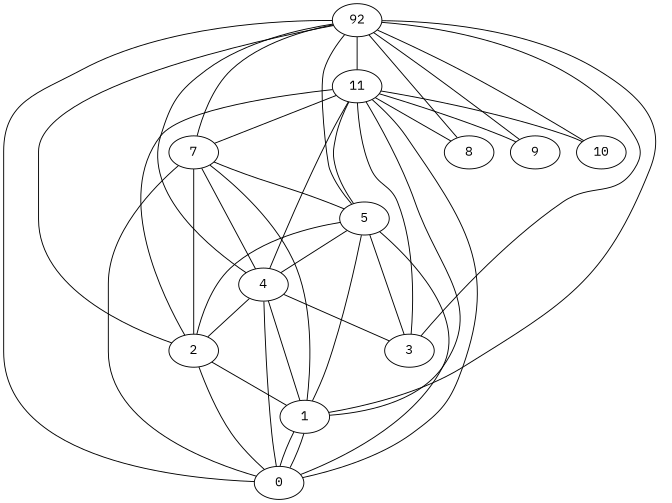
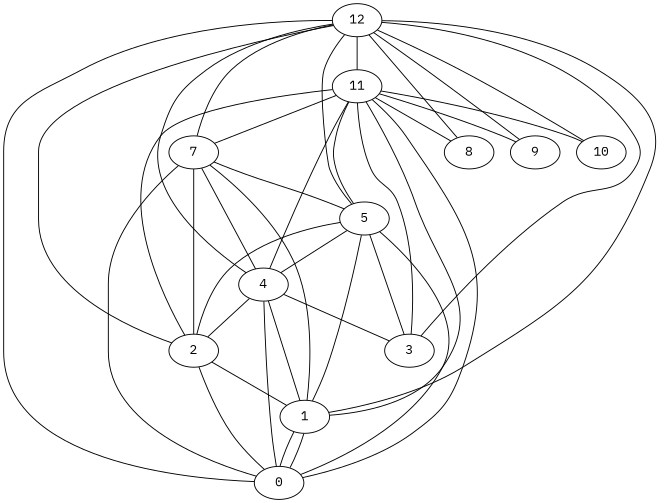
node "92": label "92" -> "12"
